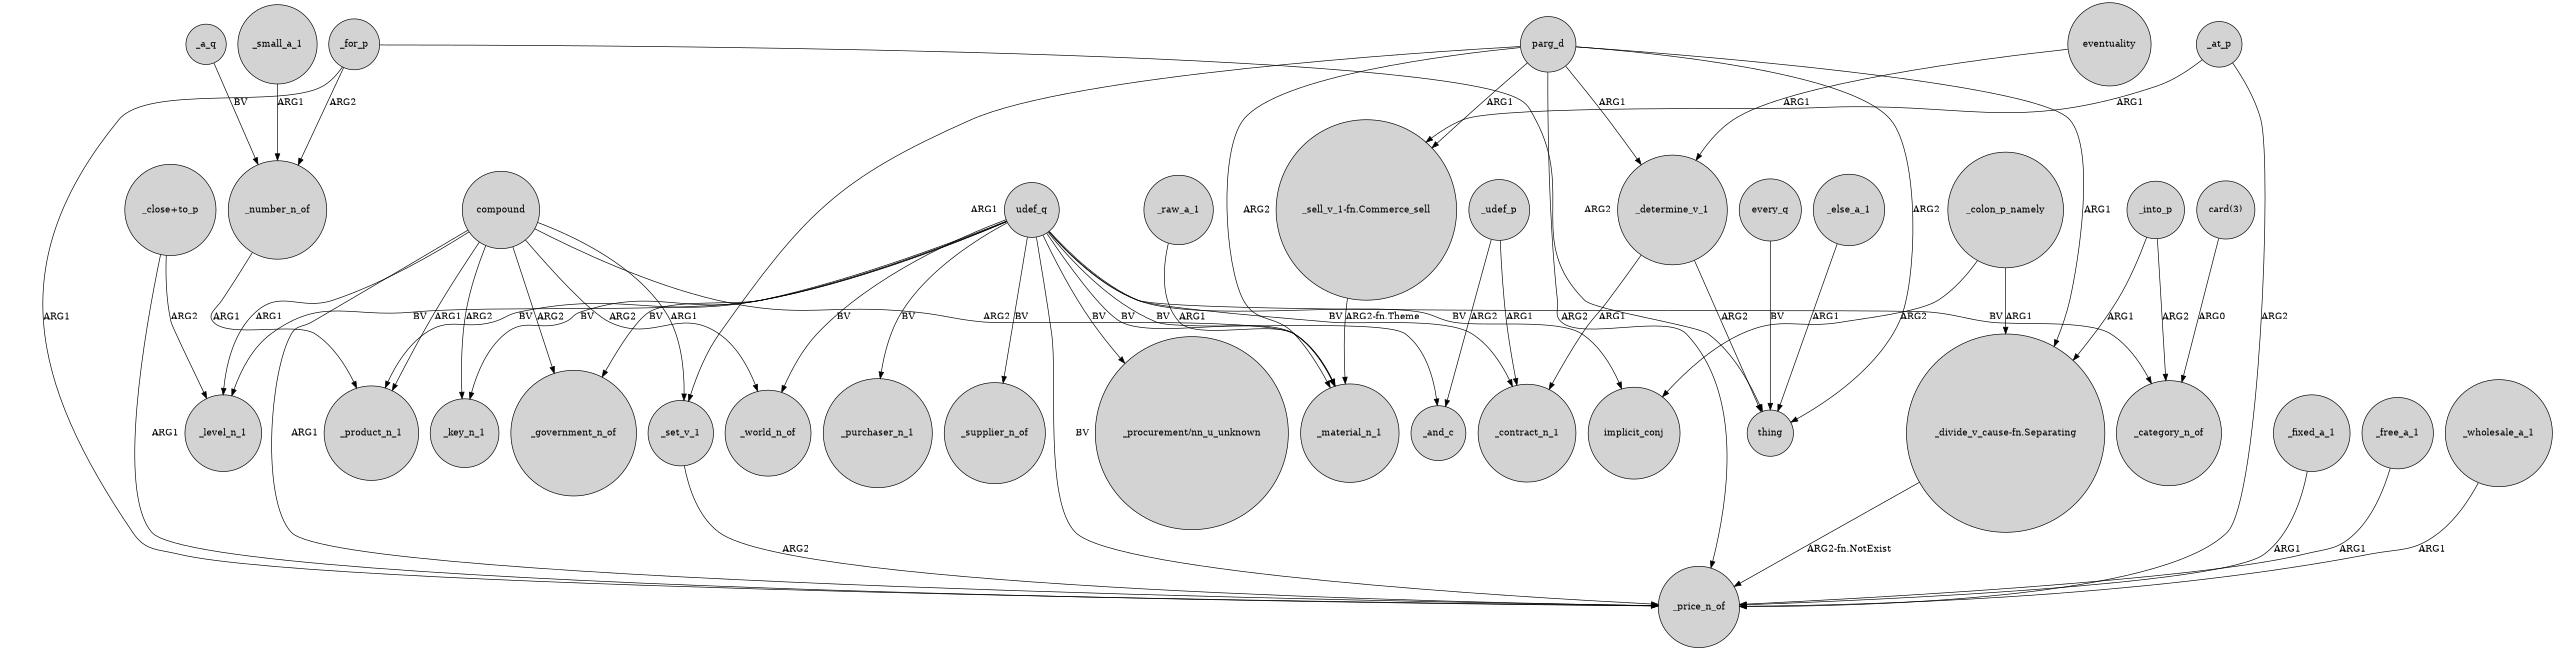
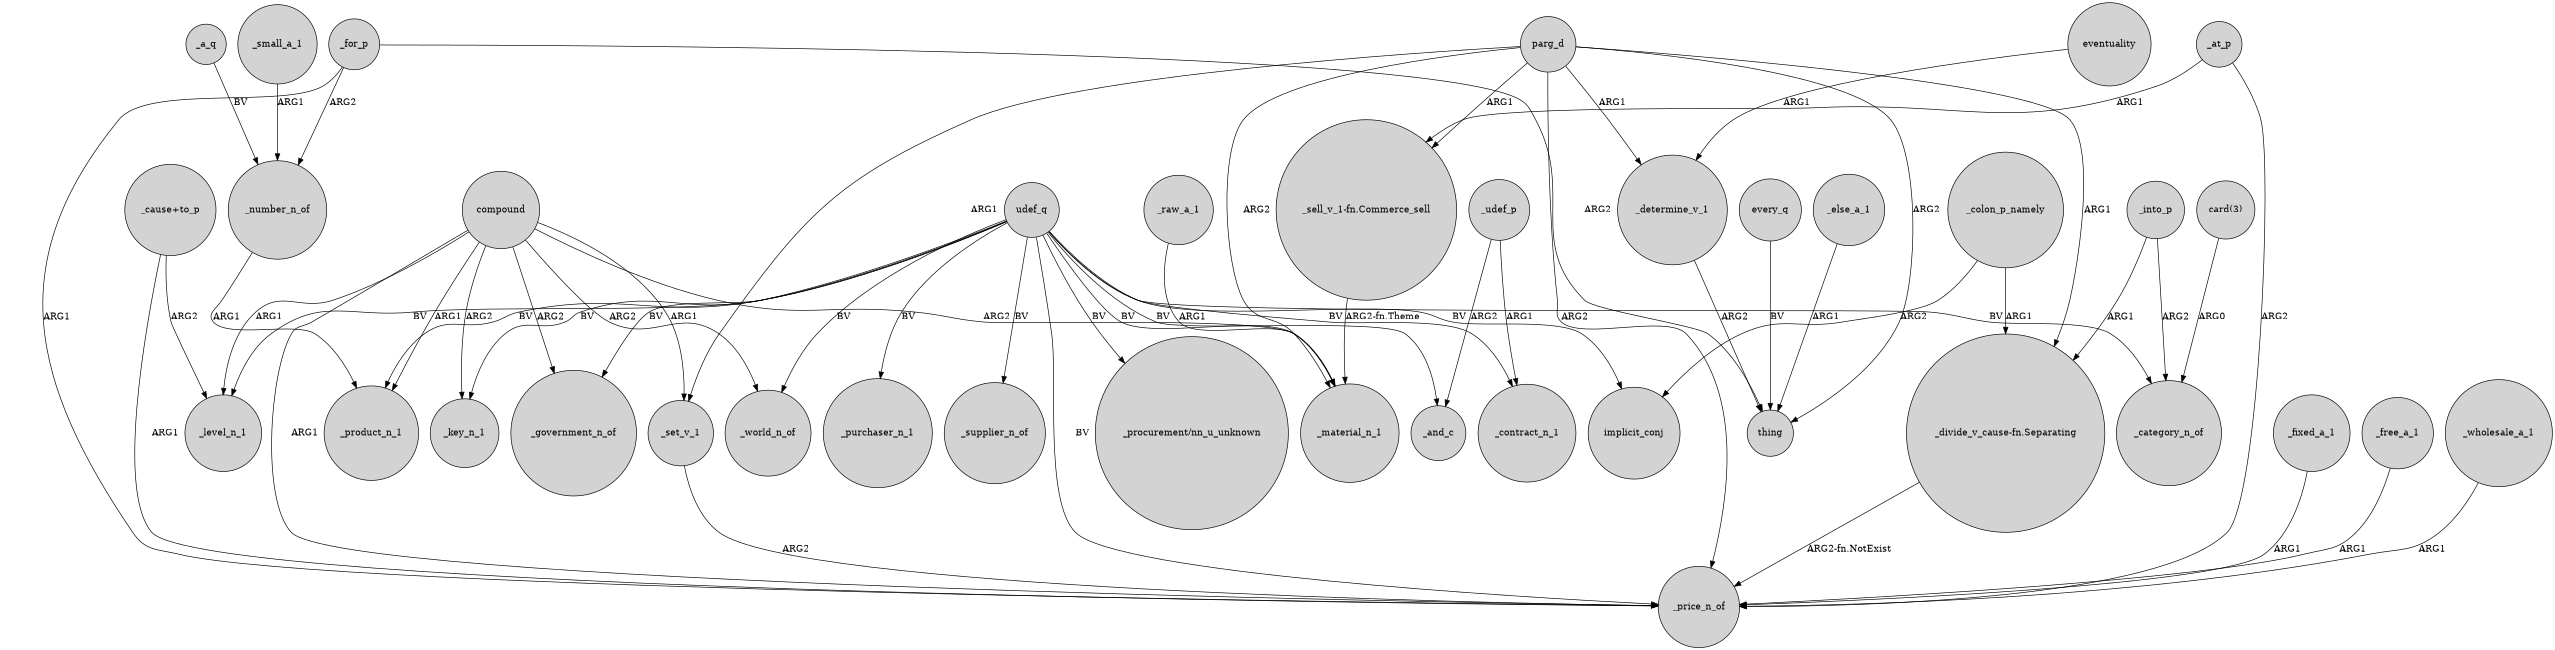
node "_close+to_p": label "_close+to_p" -> "_cause+to_p"
edge "_determine_v_1" -> "_contract_n_1": removed, label "ARG1"
